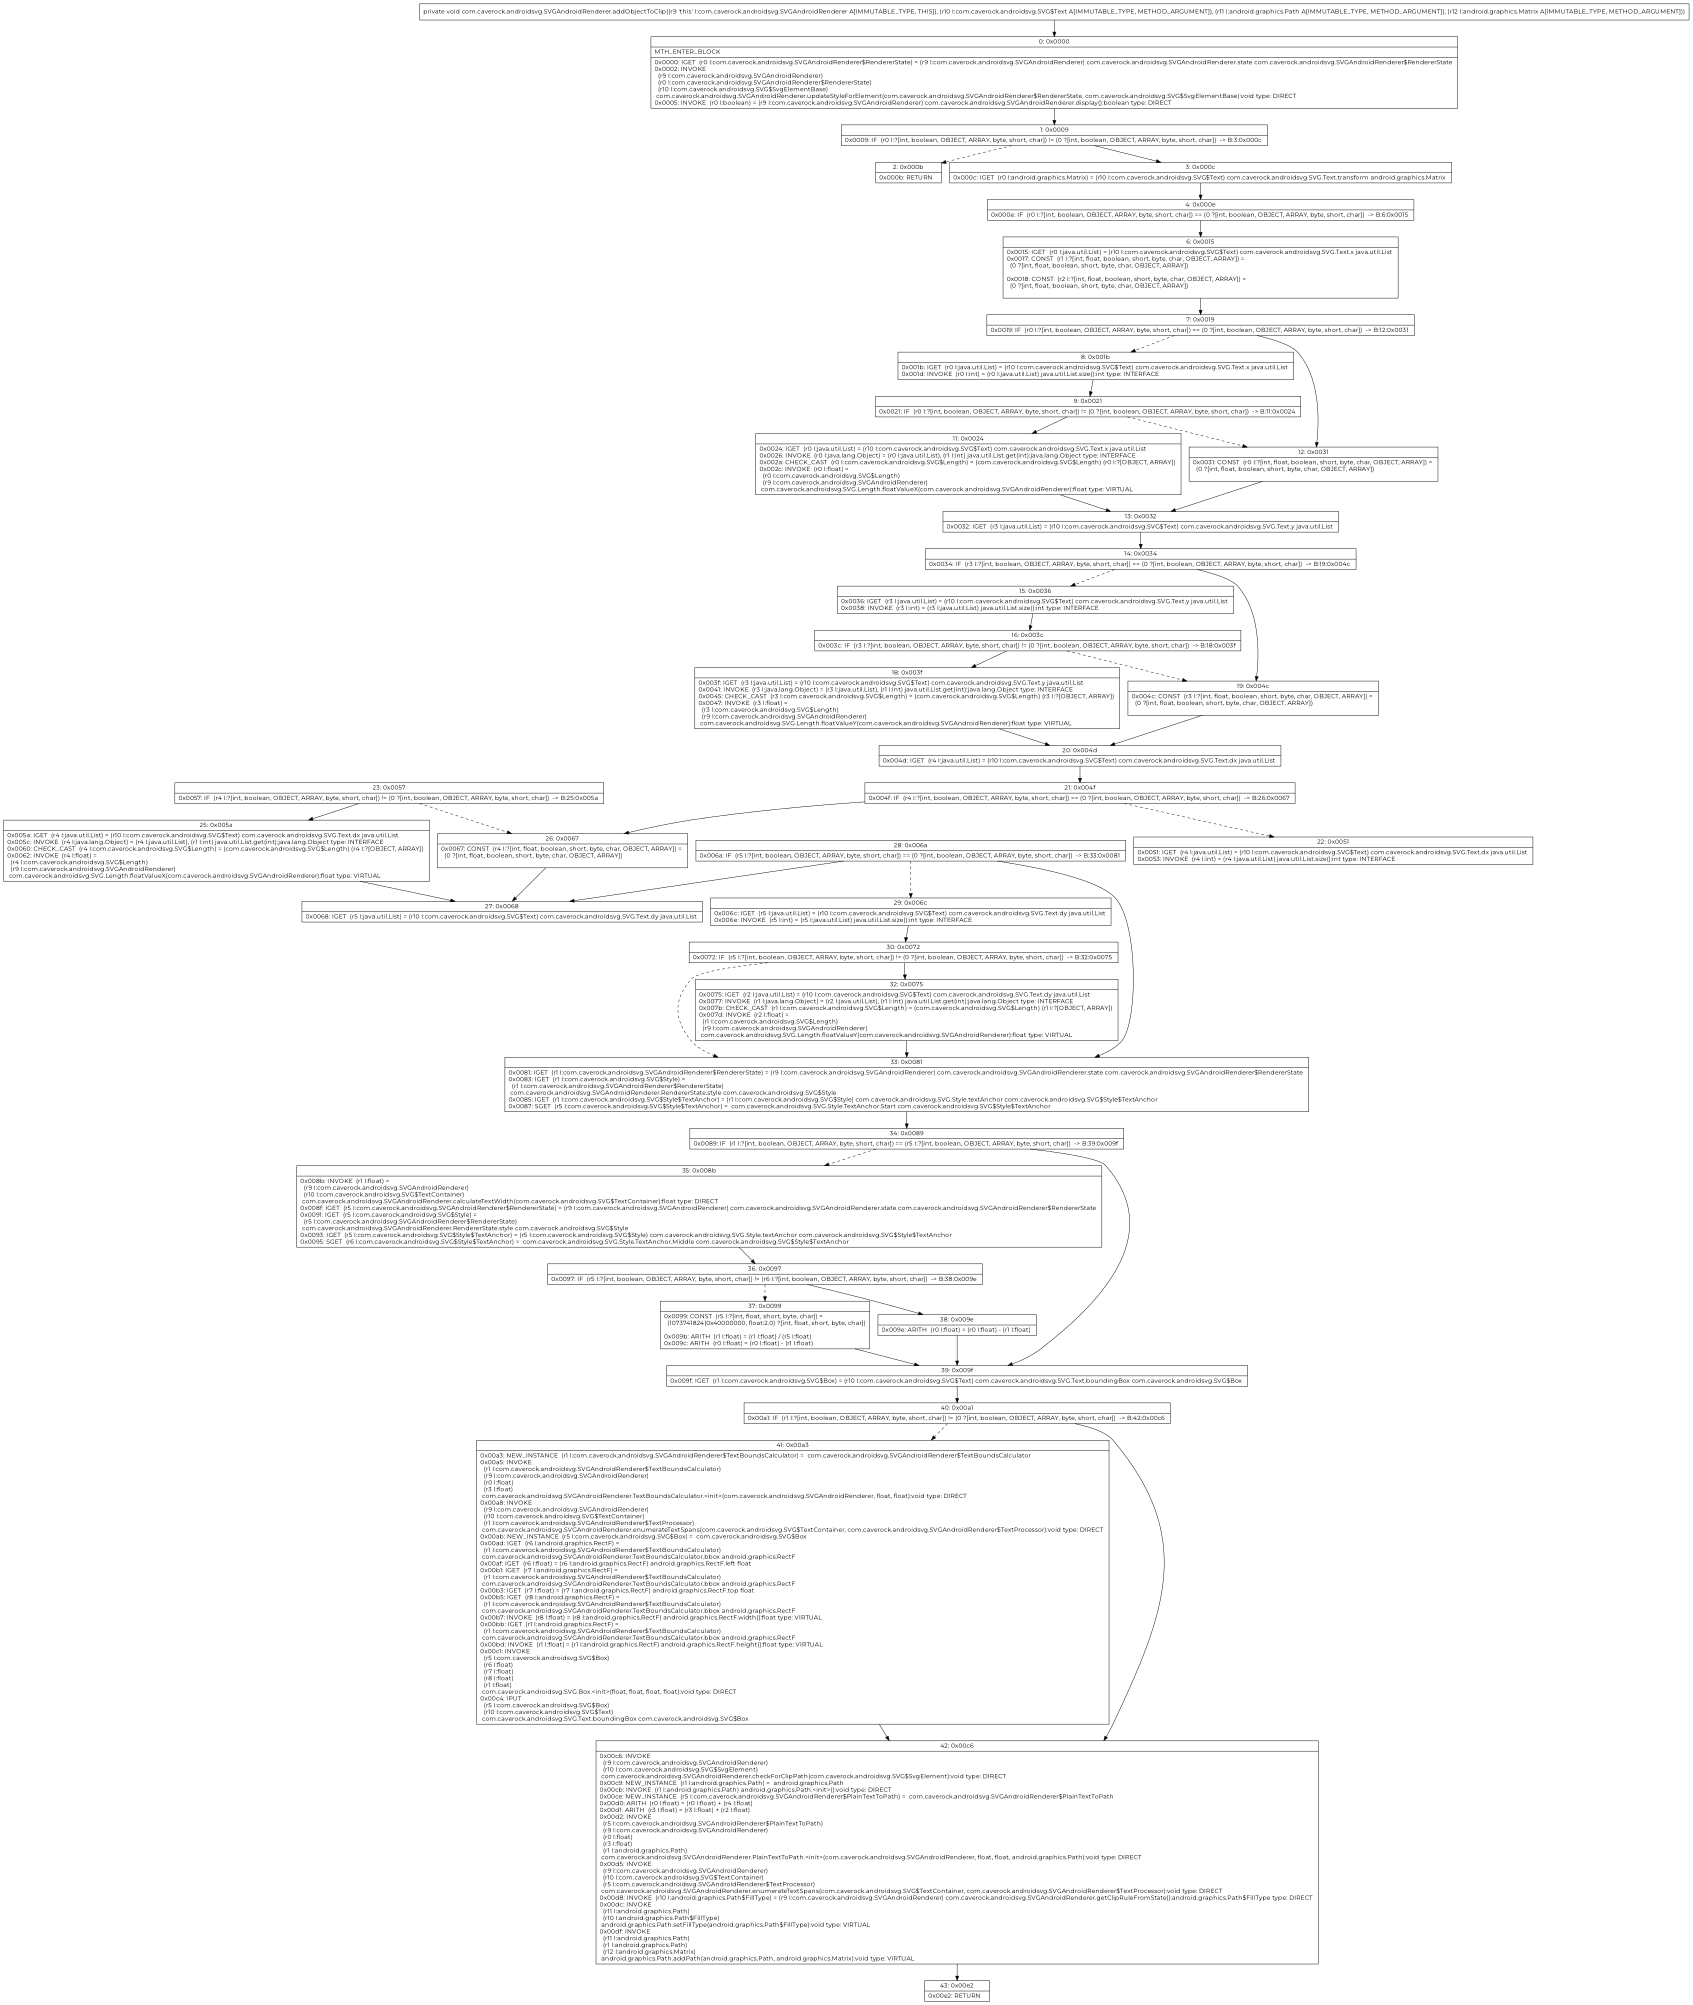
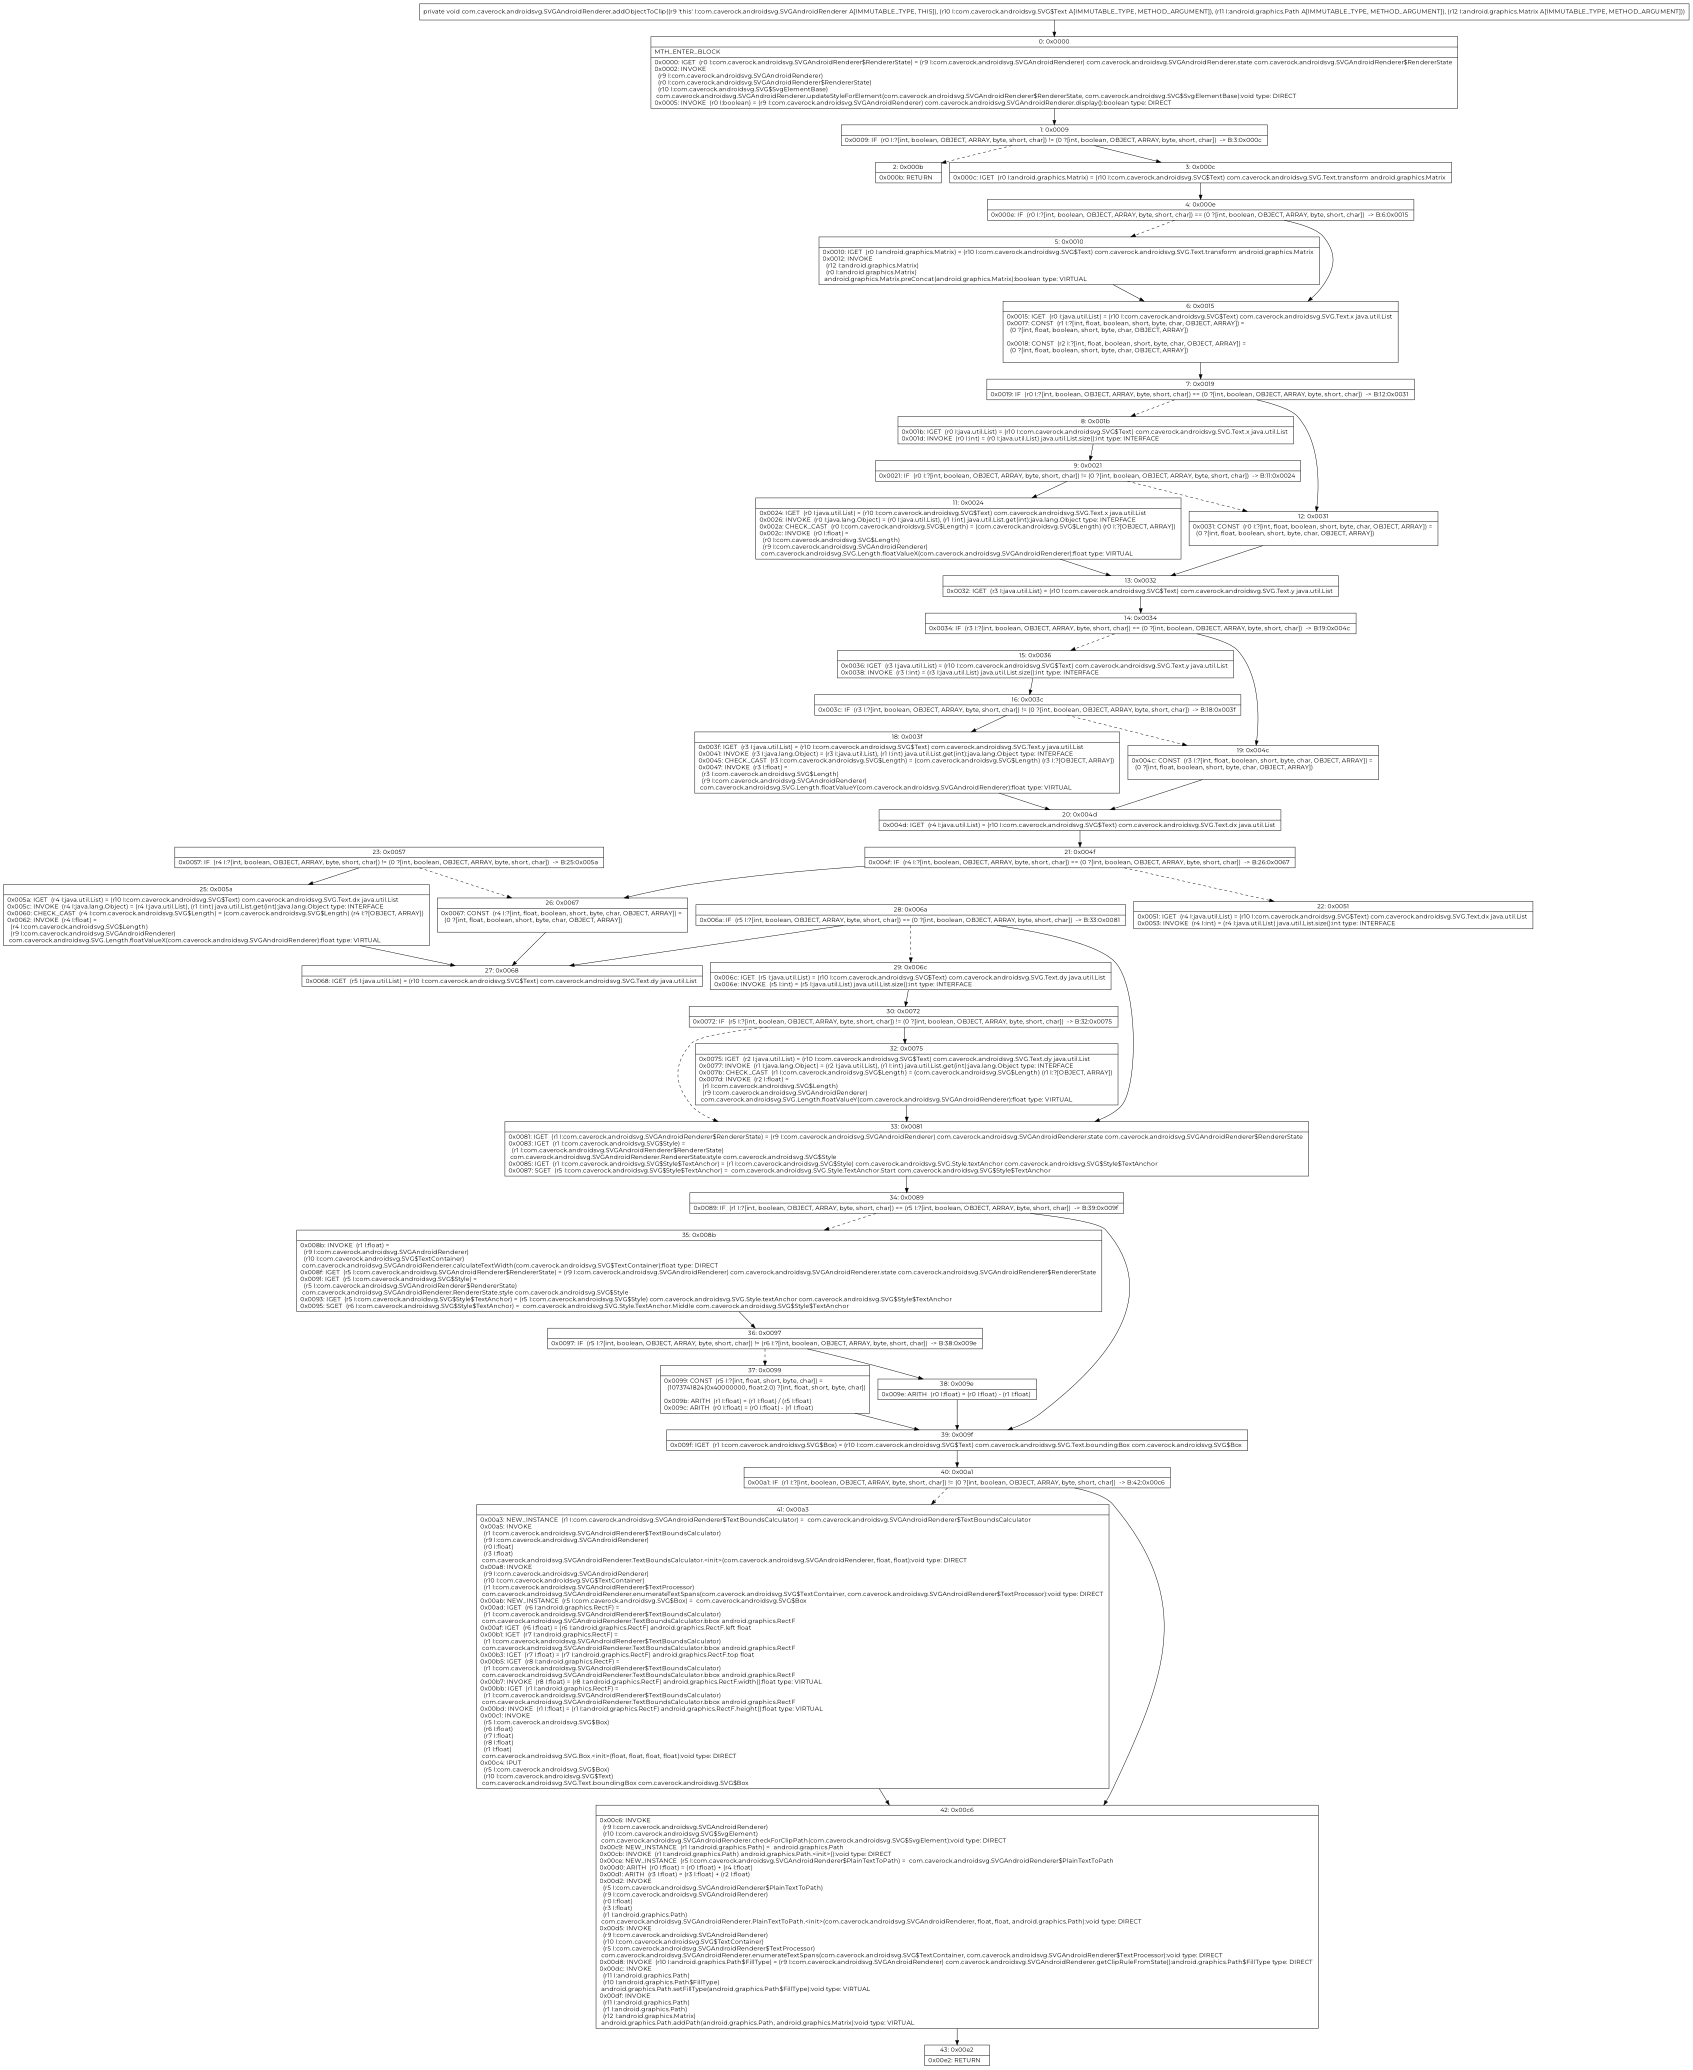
node "5: 0x0010": added
